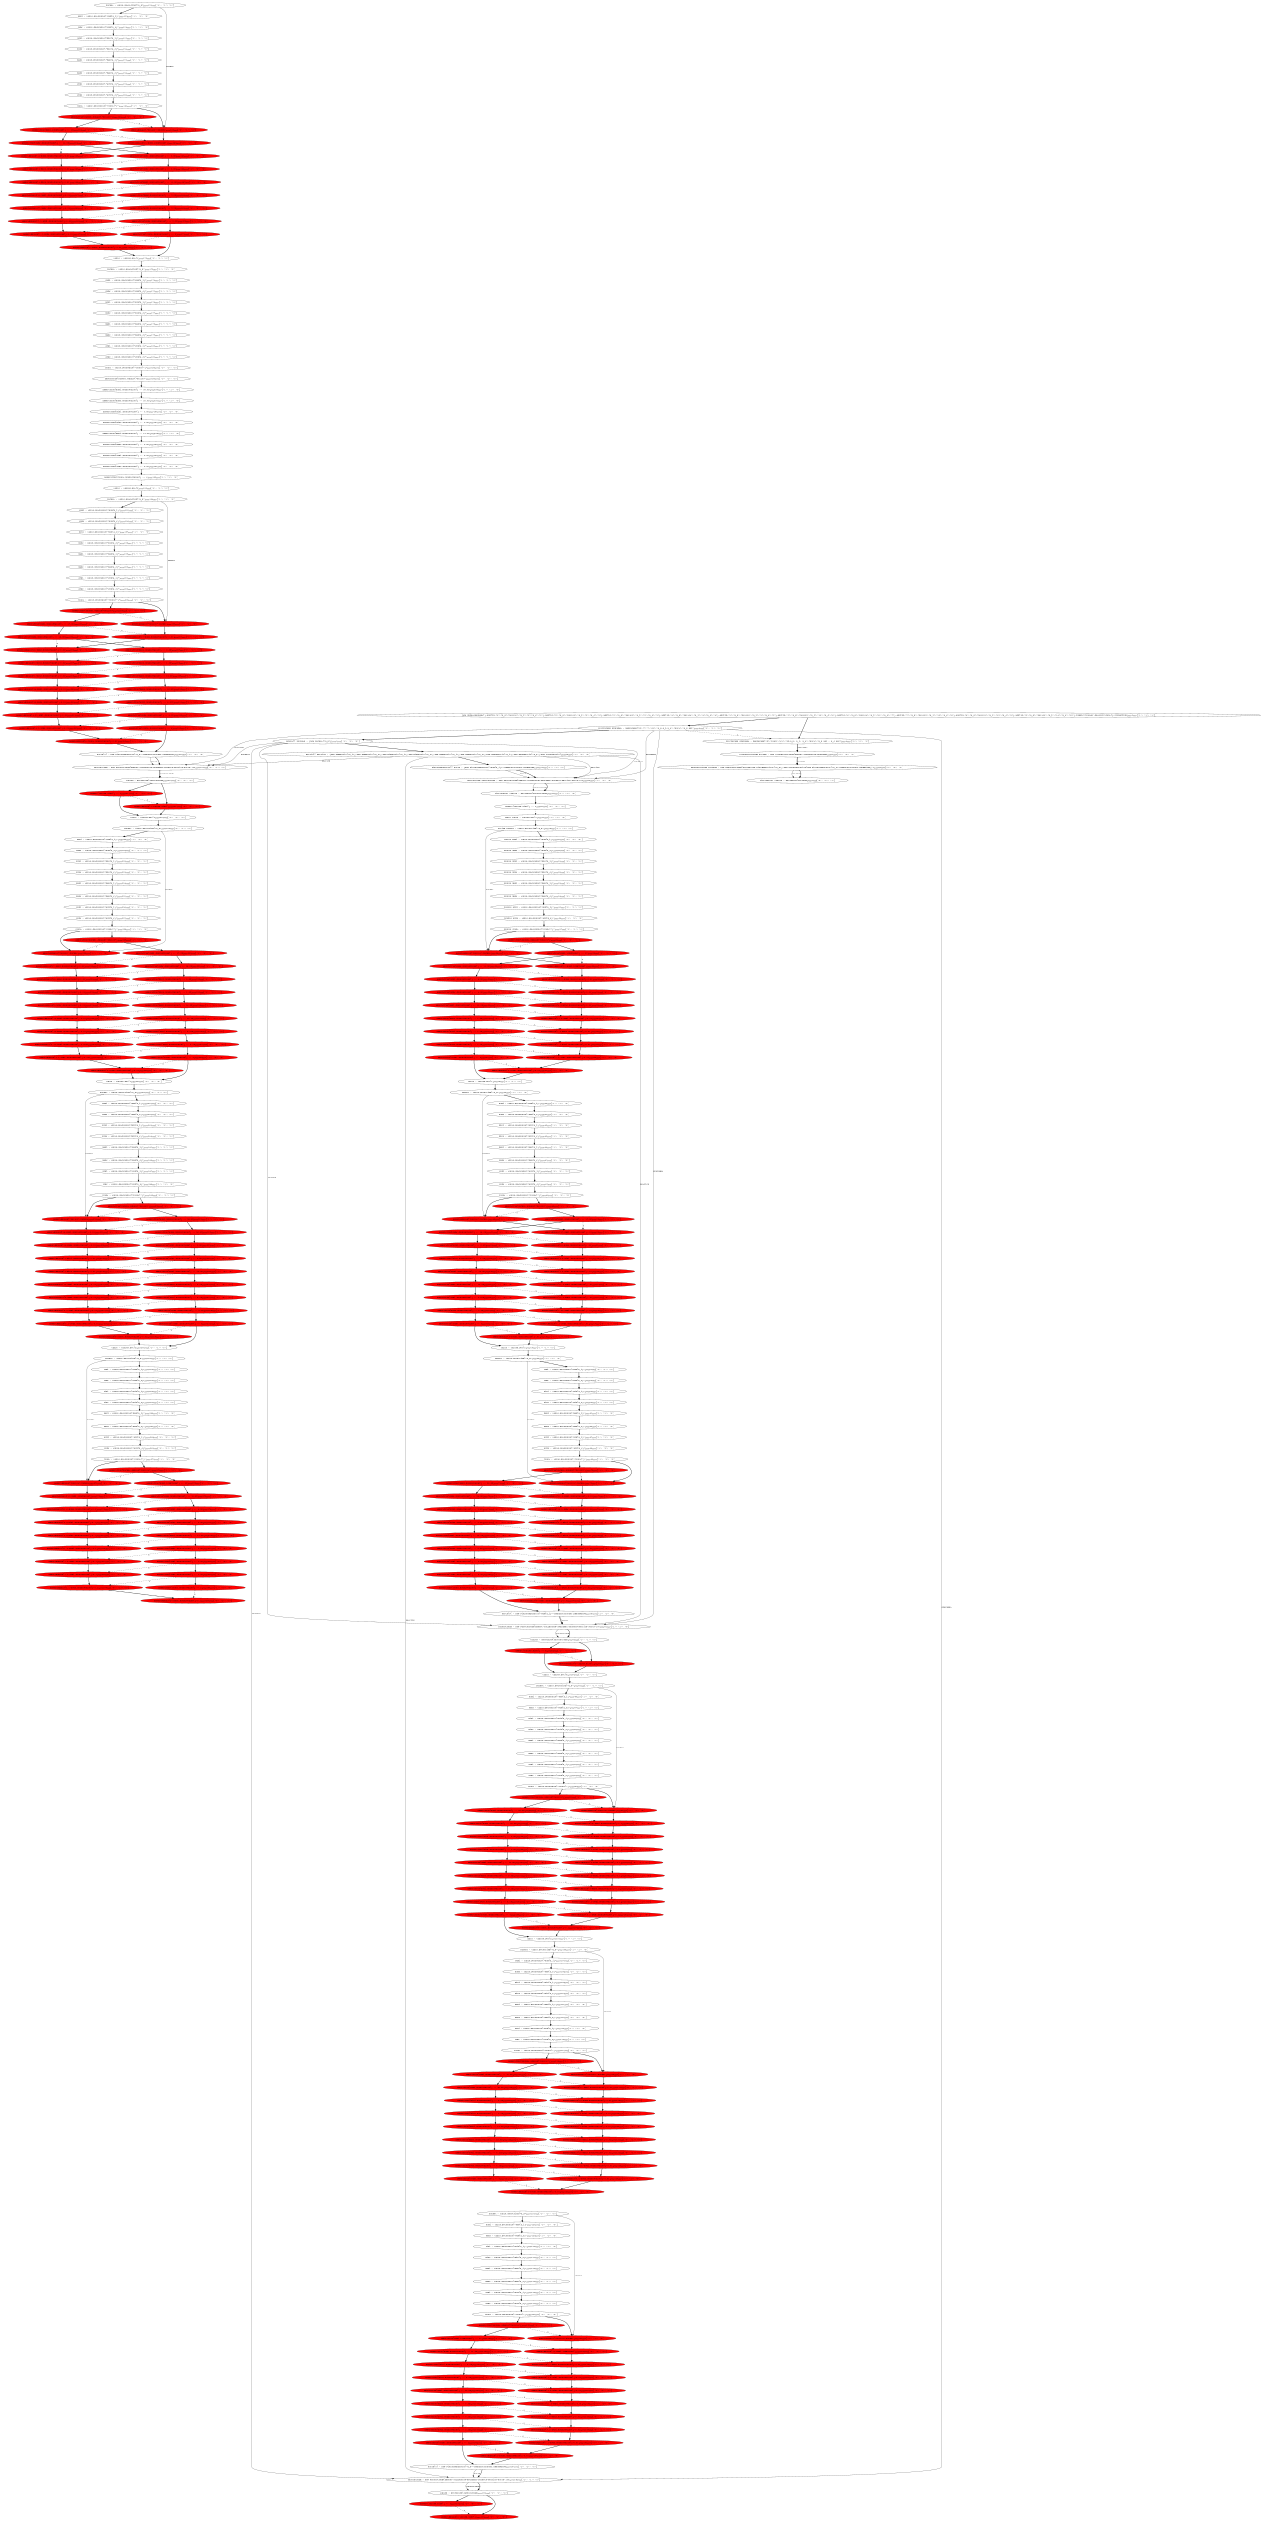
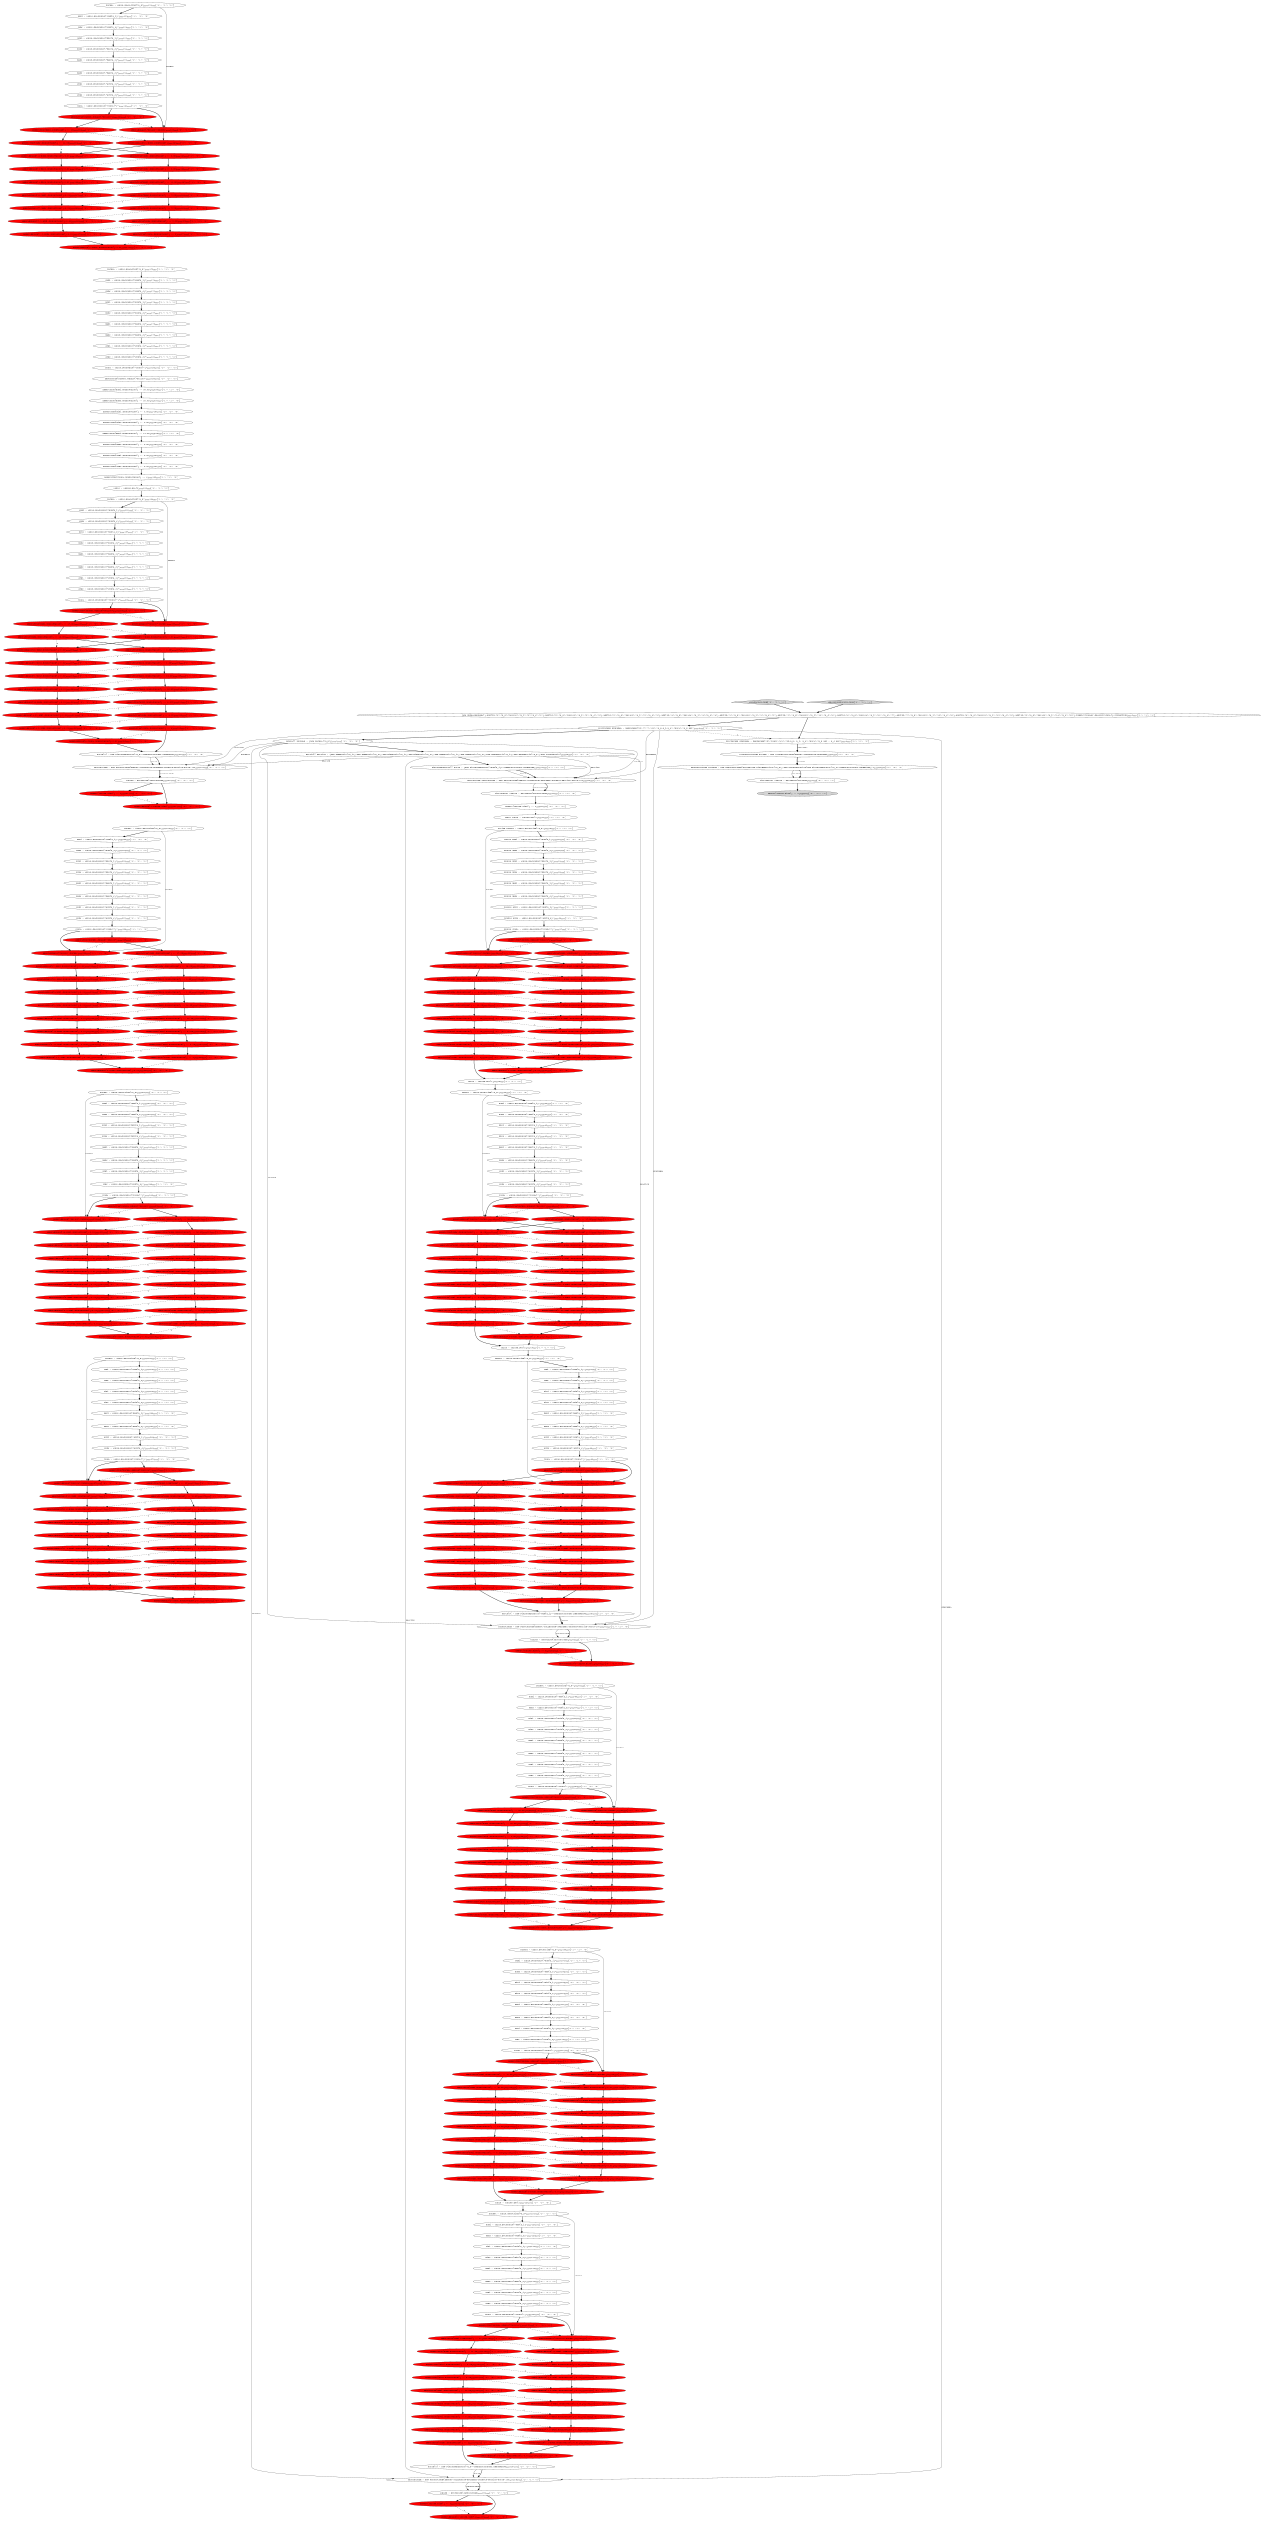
node "tuple = tuples.get(1)@@@172@@@['1', '1', '0']": removed
node "testFacetStream['0', '1', '0']": added
node "testZeroReducerStream['0', '0', '1']": added
node "assert(tuples.size() == 0)@@@8@@@['0', '0', '1']": added
node "tuple = tuples.get(0)@@@218@@@['1', '1', '0']": removed
node "tuple = tuples.get(1)@@@239@@@['1', '1', '0']": removed
node "tuple = tuples.get(2)@@@260@@@['1', '1', '0']": removed
node "tuple = tuples.get(0)@@@84@@@['1', '1', '0']": removed
node "tuple = tuples.get(1)@@@105@@@['1', '1', '0']": removed
node "tuple = tuples.get(2)@@@126@@@['1', '1', '0']": added
